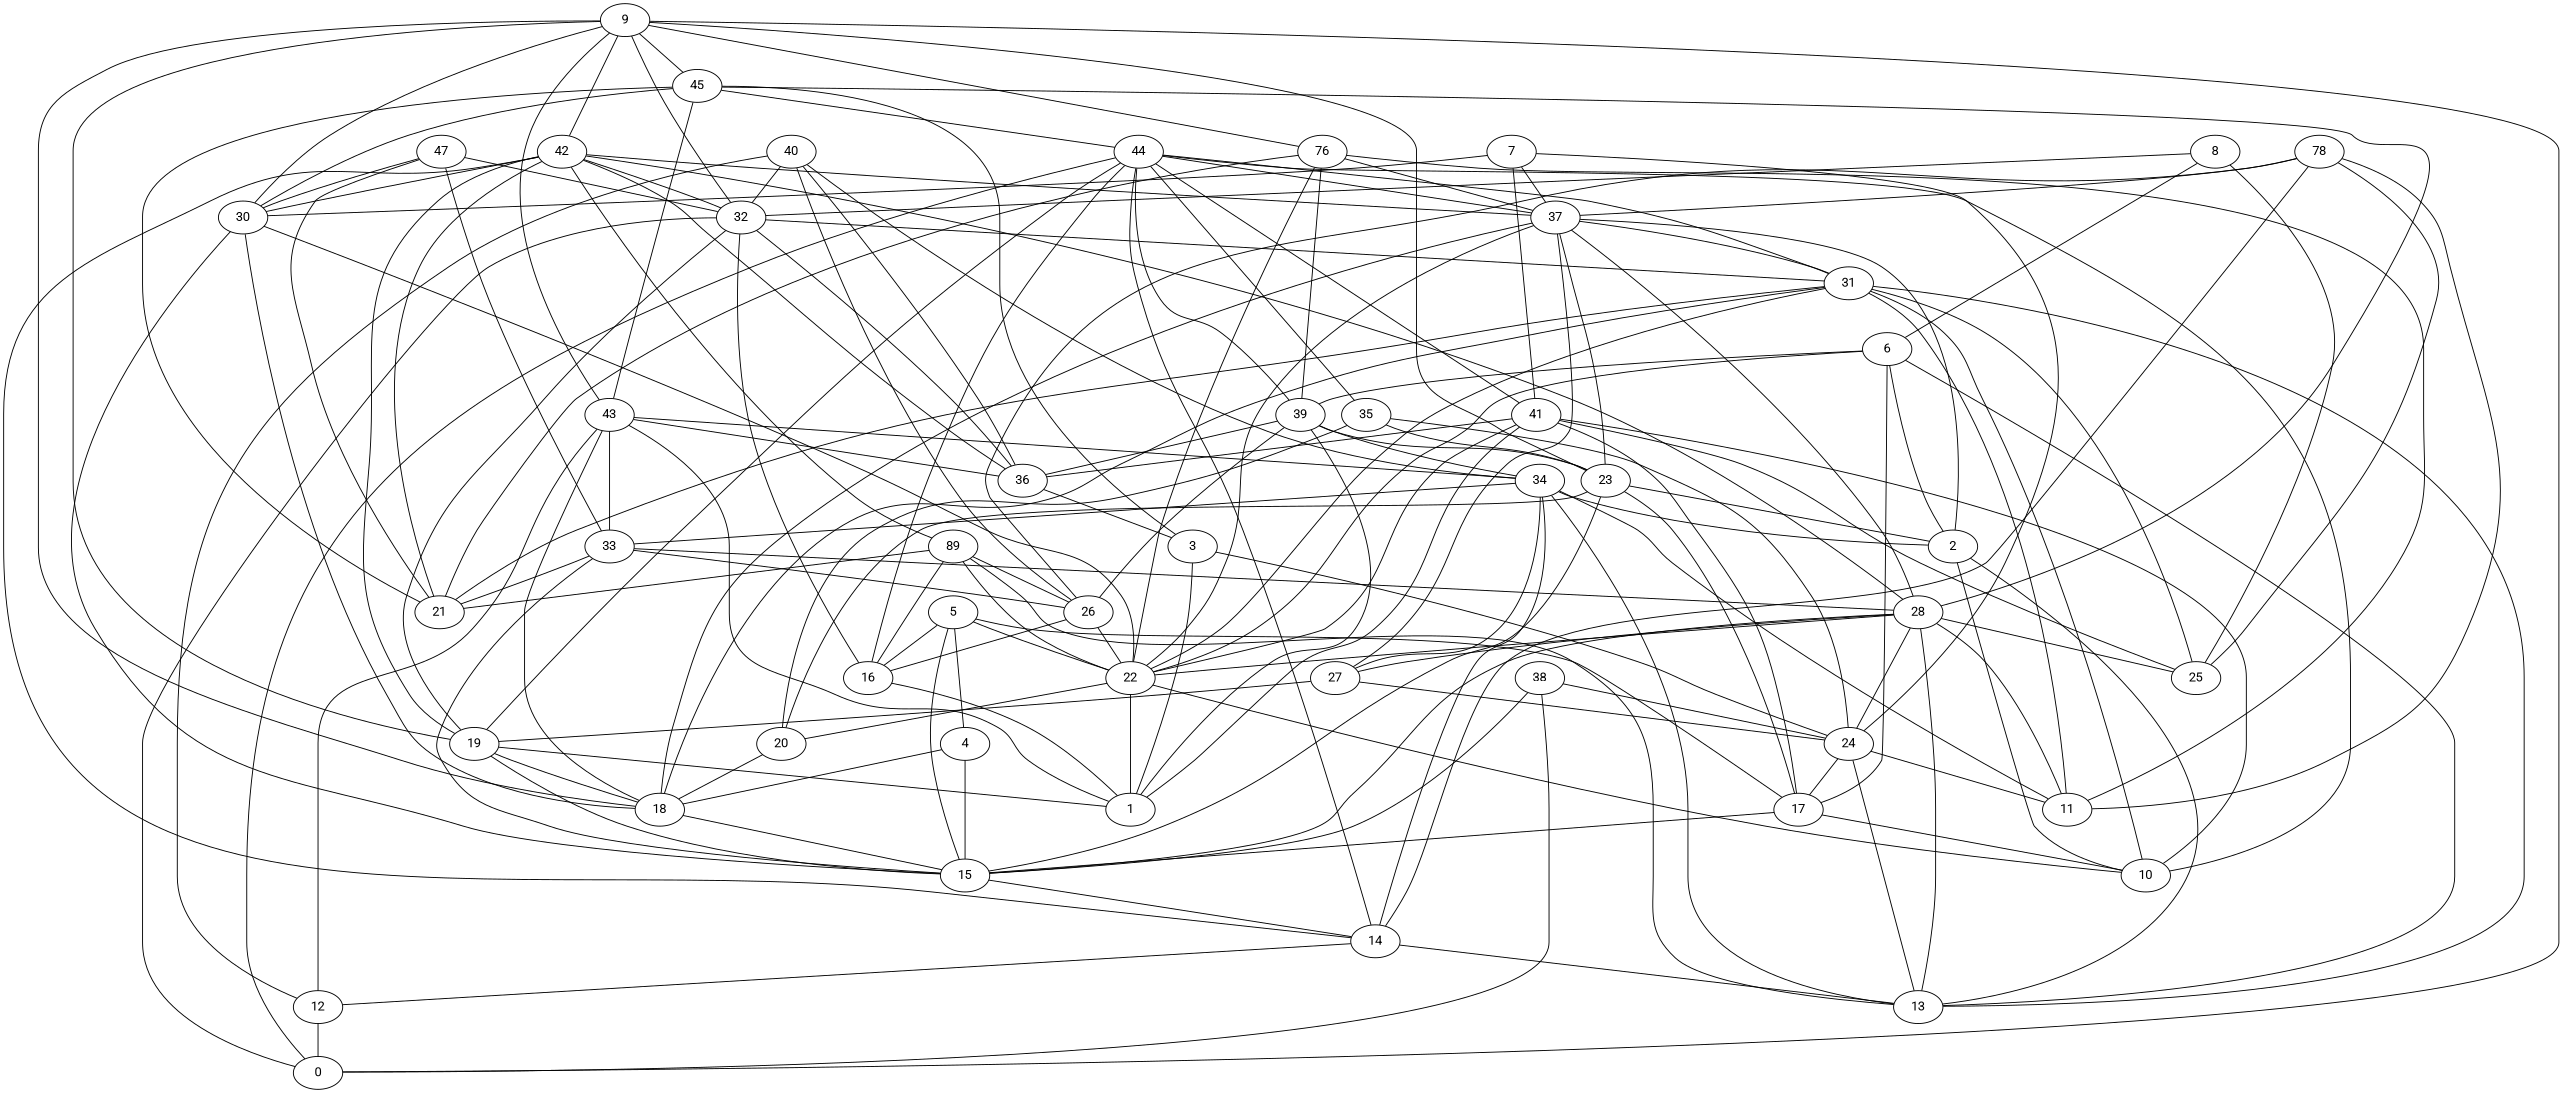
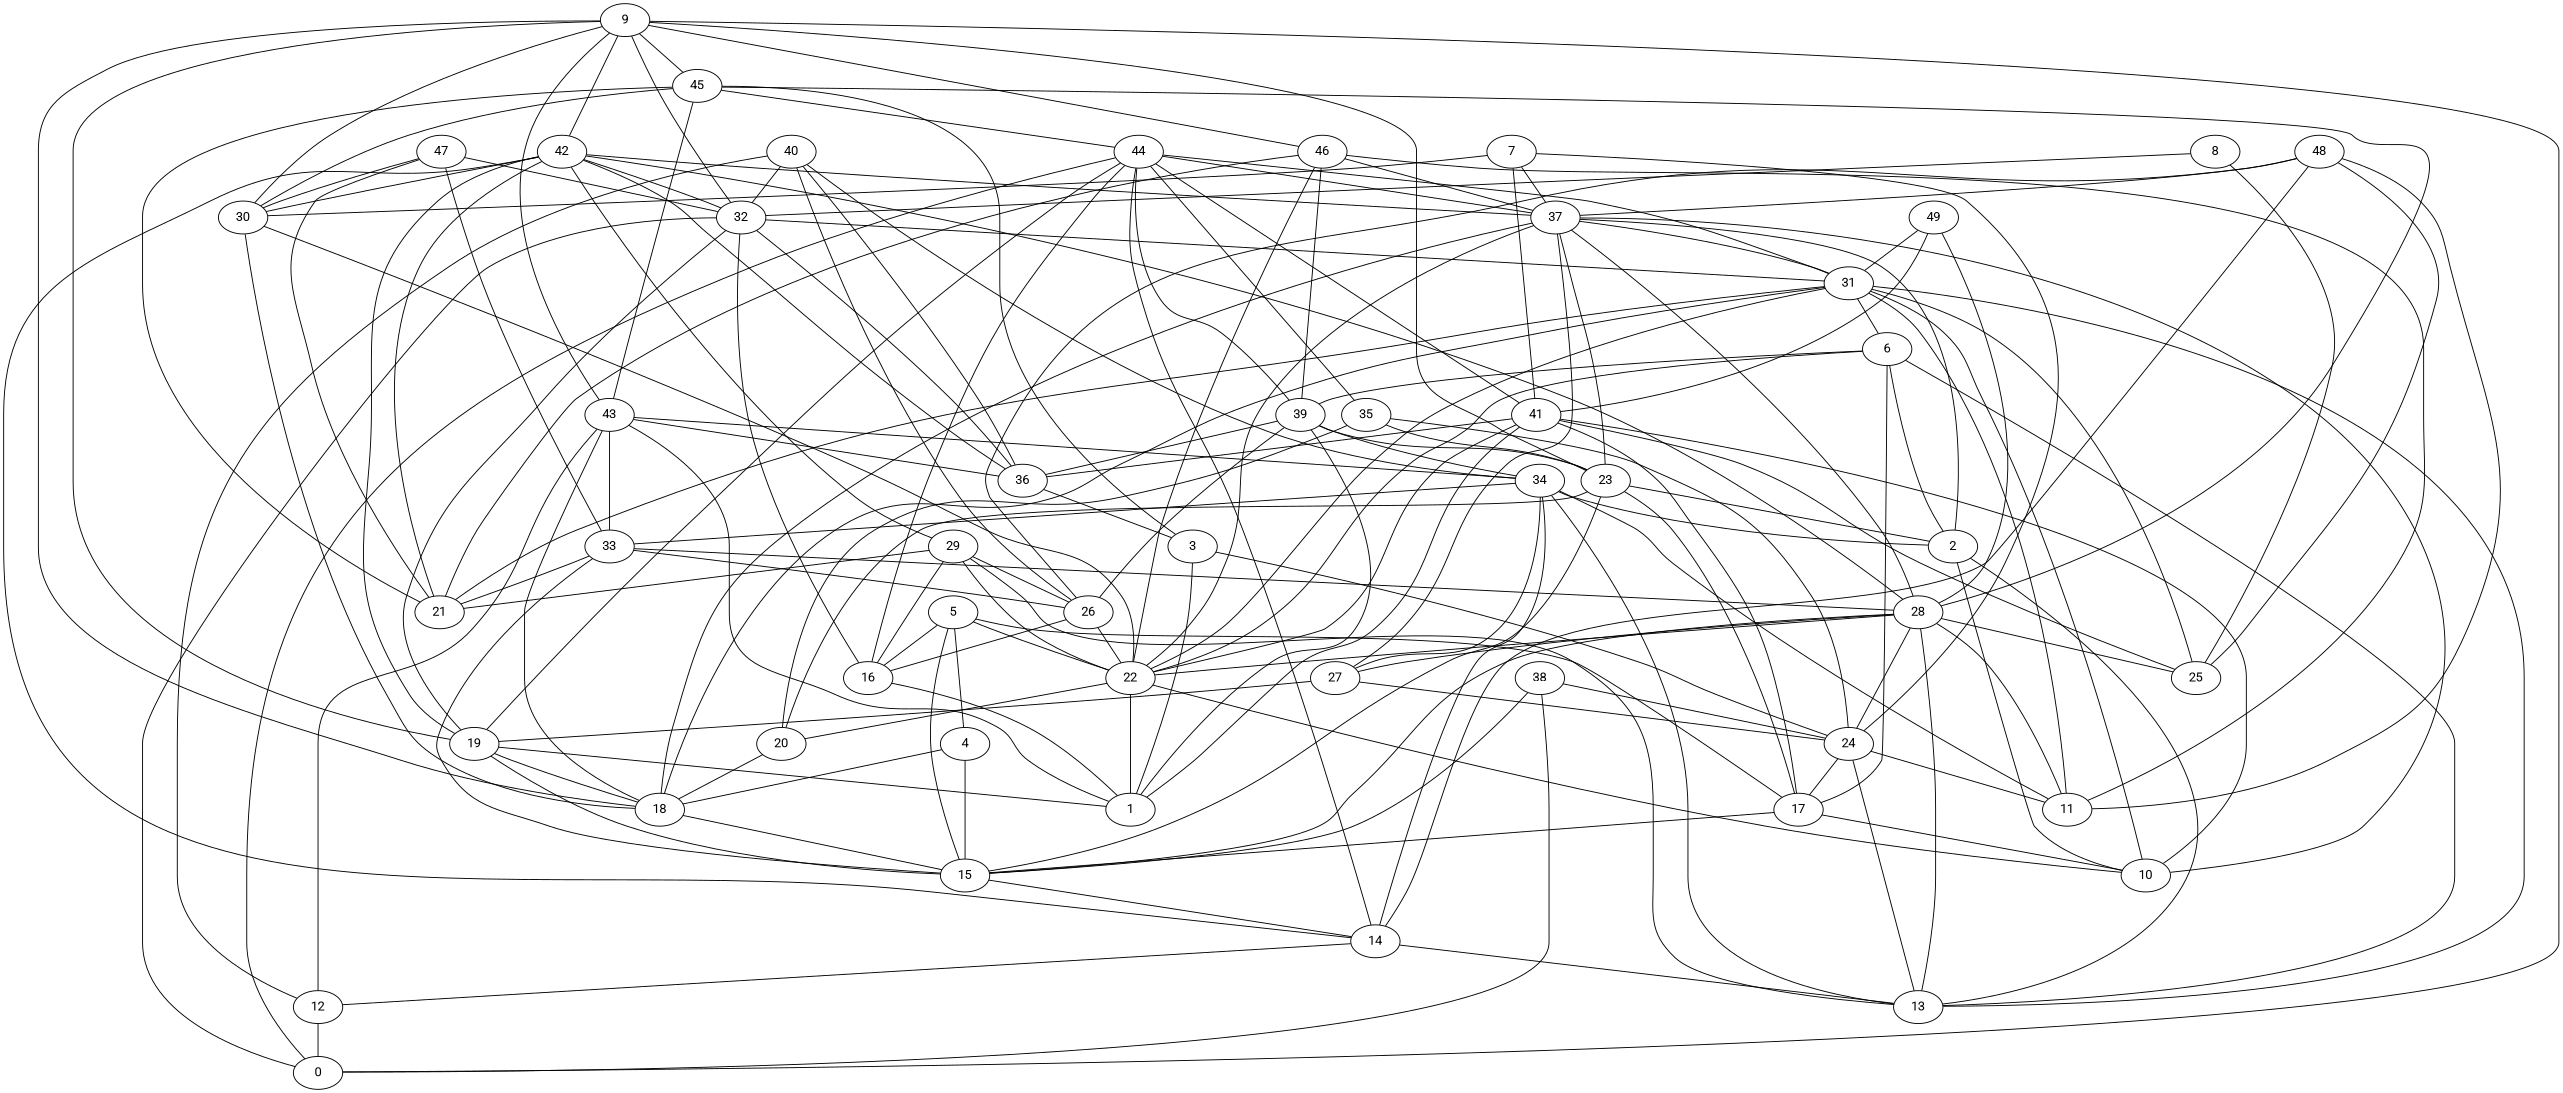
node "76": label "76" -> "46"
node "78": label "78" -> "48"
node "49": added
edge "44" -- "10": now "37" -- "10"
edge "8" -- "6": now "31" -- "6"
node "89": label "89" -> "29"
edge "30" -- "15": removed
